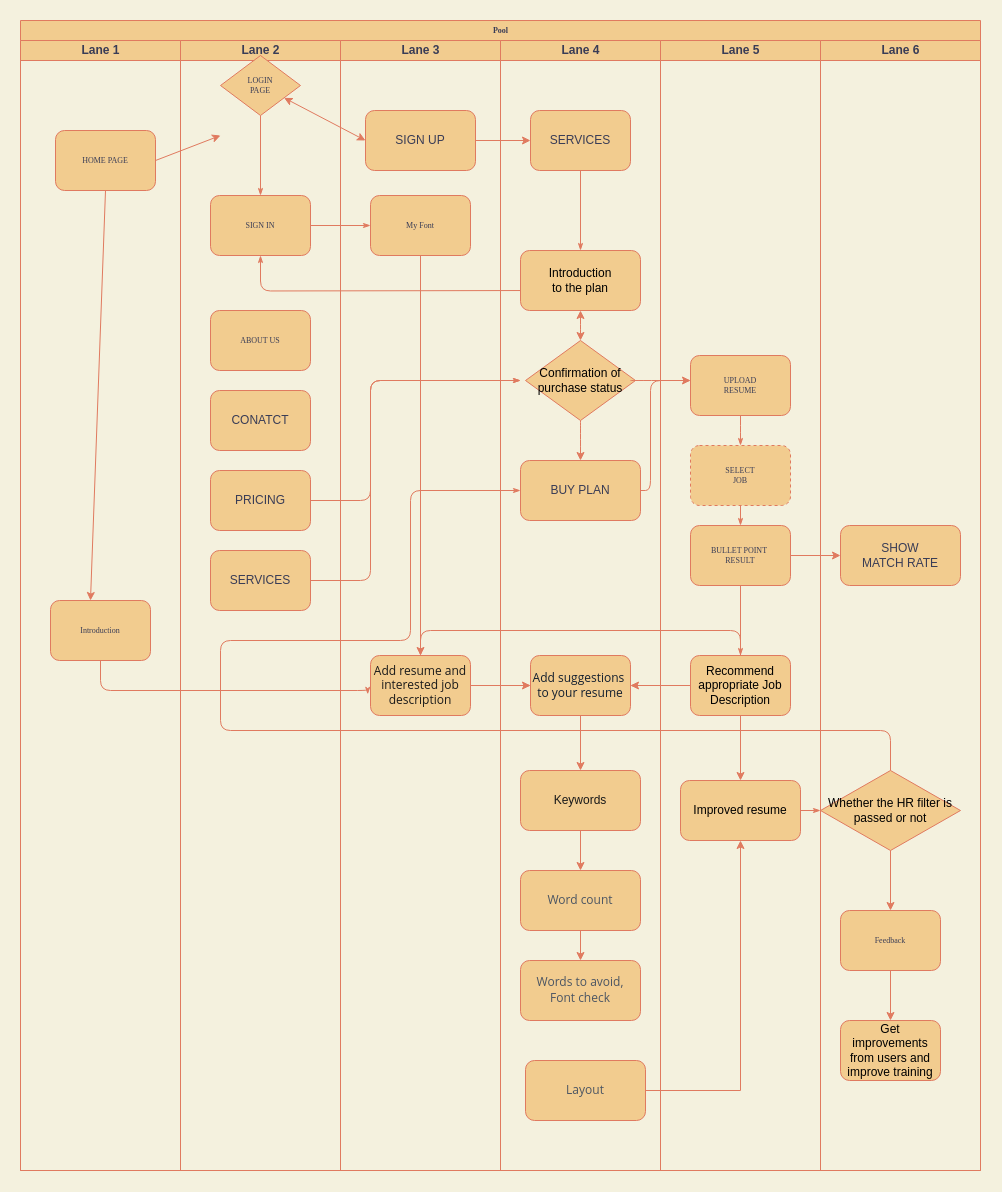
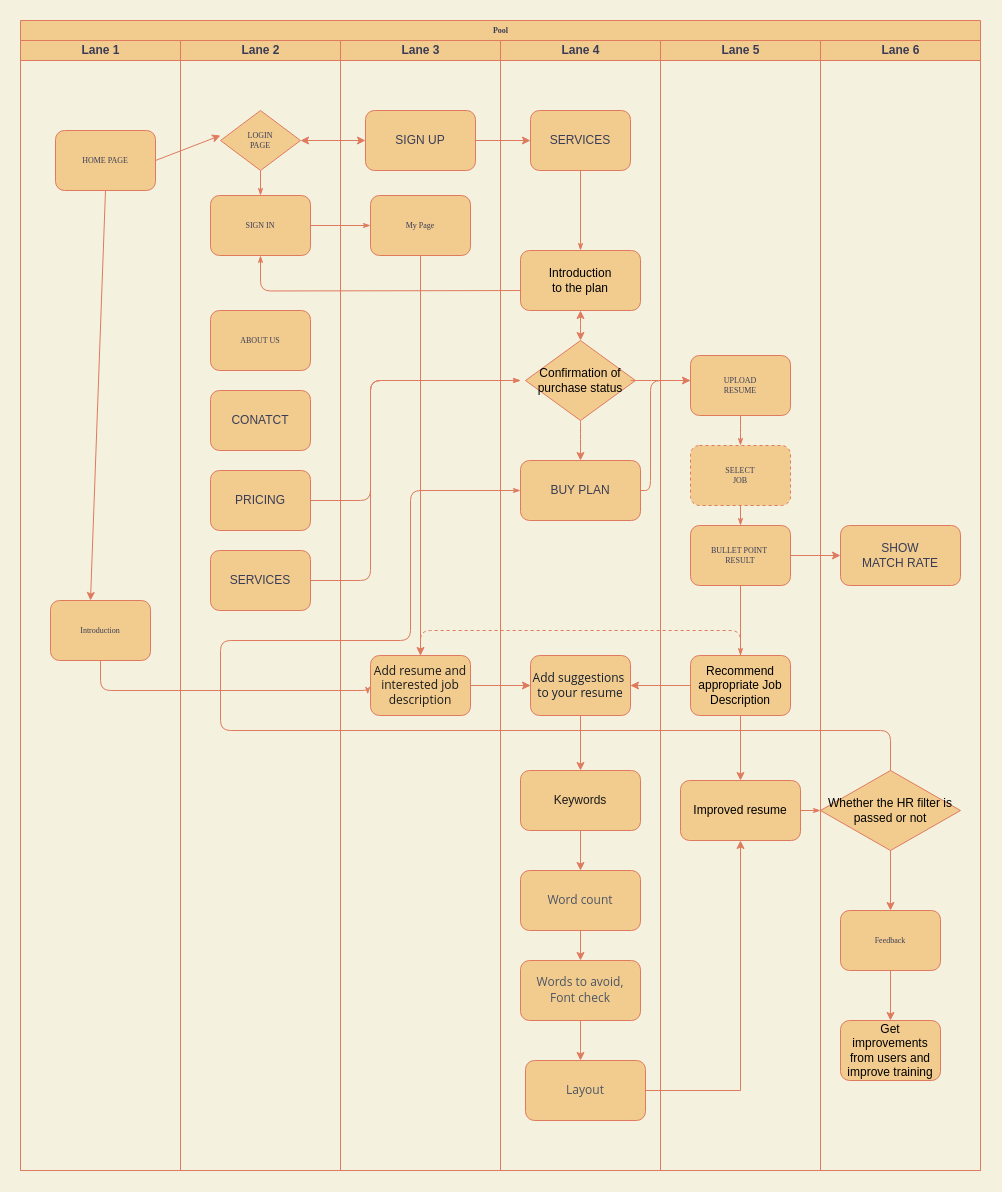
node "LOGIN PAGE": moved (261, 86) -> (261, 141)
node "My Font": label "My Font" -> "My Page"
edge "Recommend appropriate Job Description" -> "Add resume and interested job description": style solid -> dashed
edge "Words to avoid, Font check" -> "Layout": added
